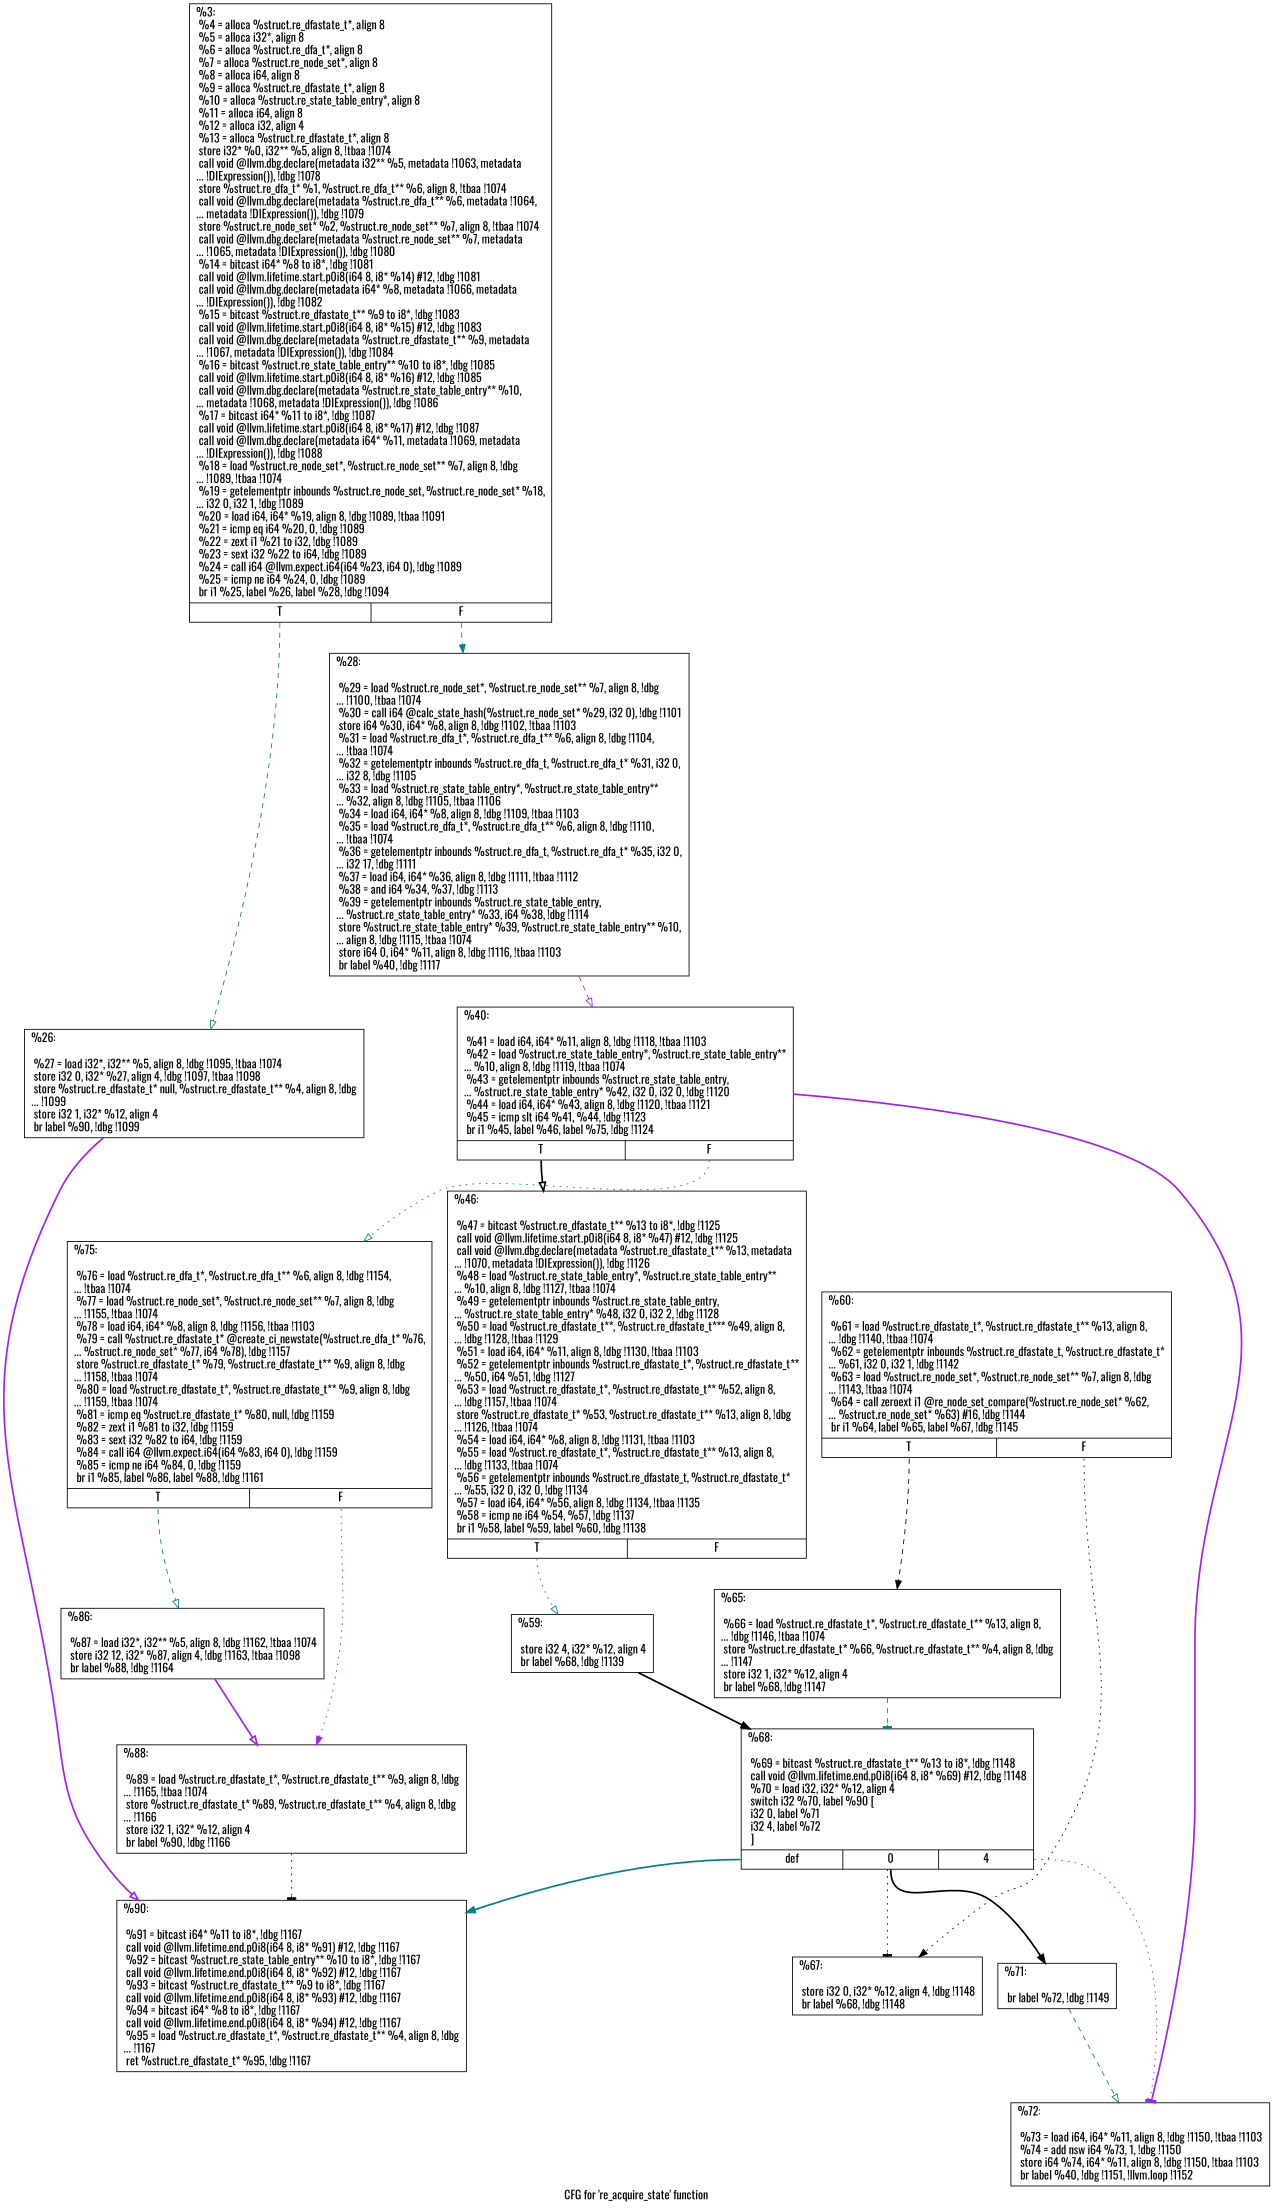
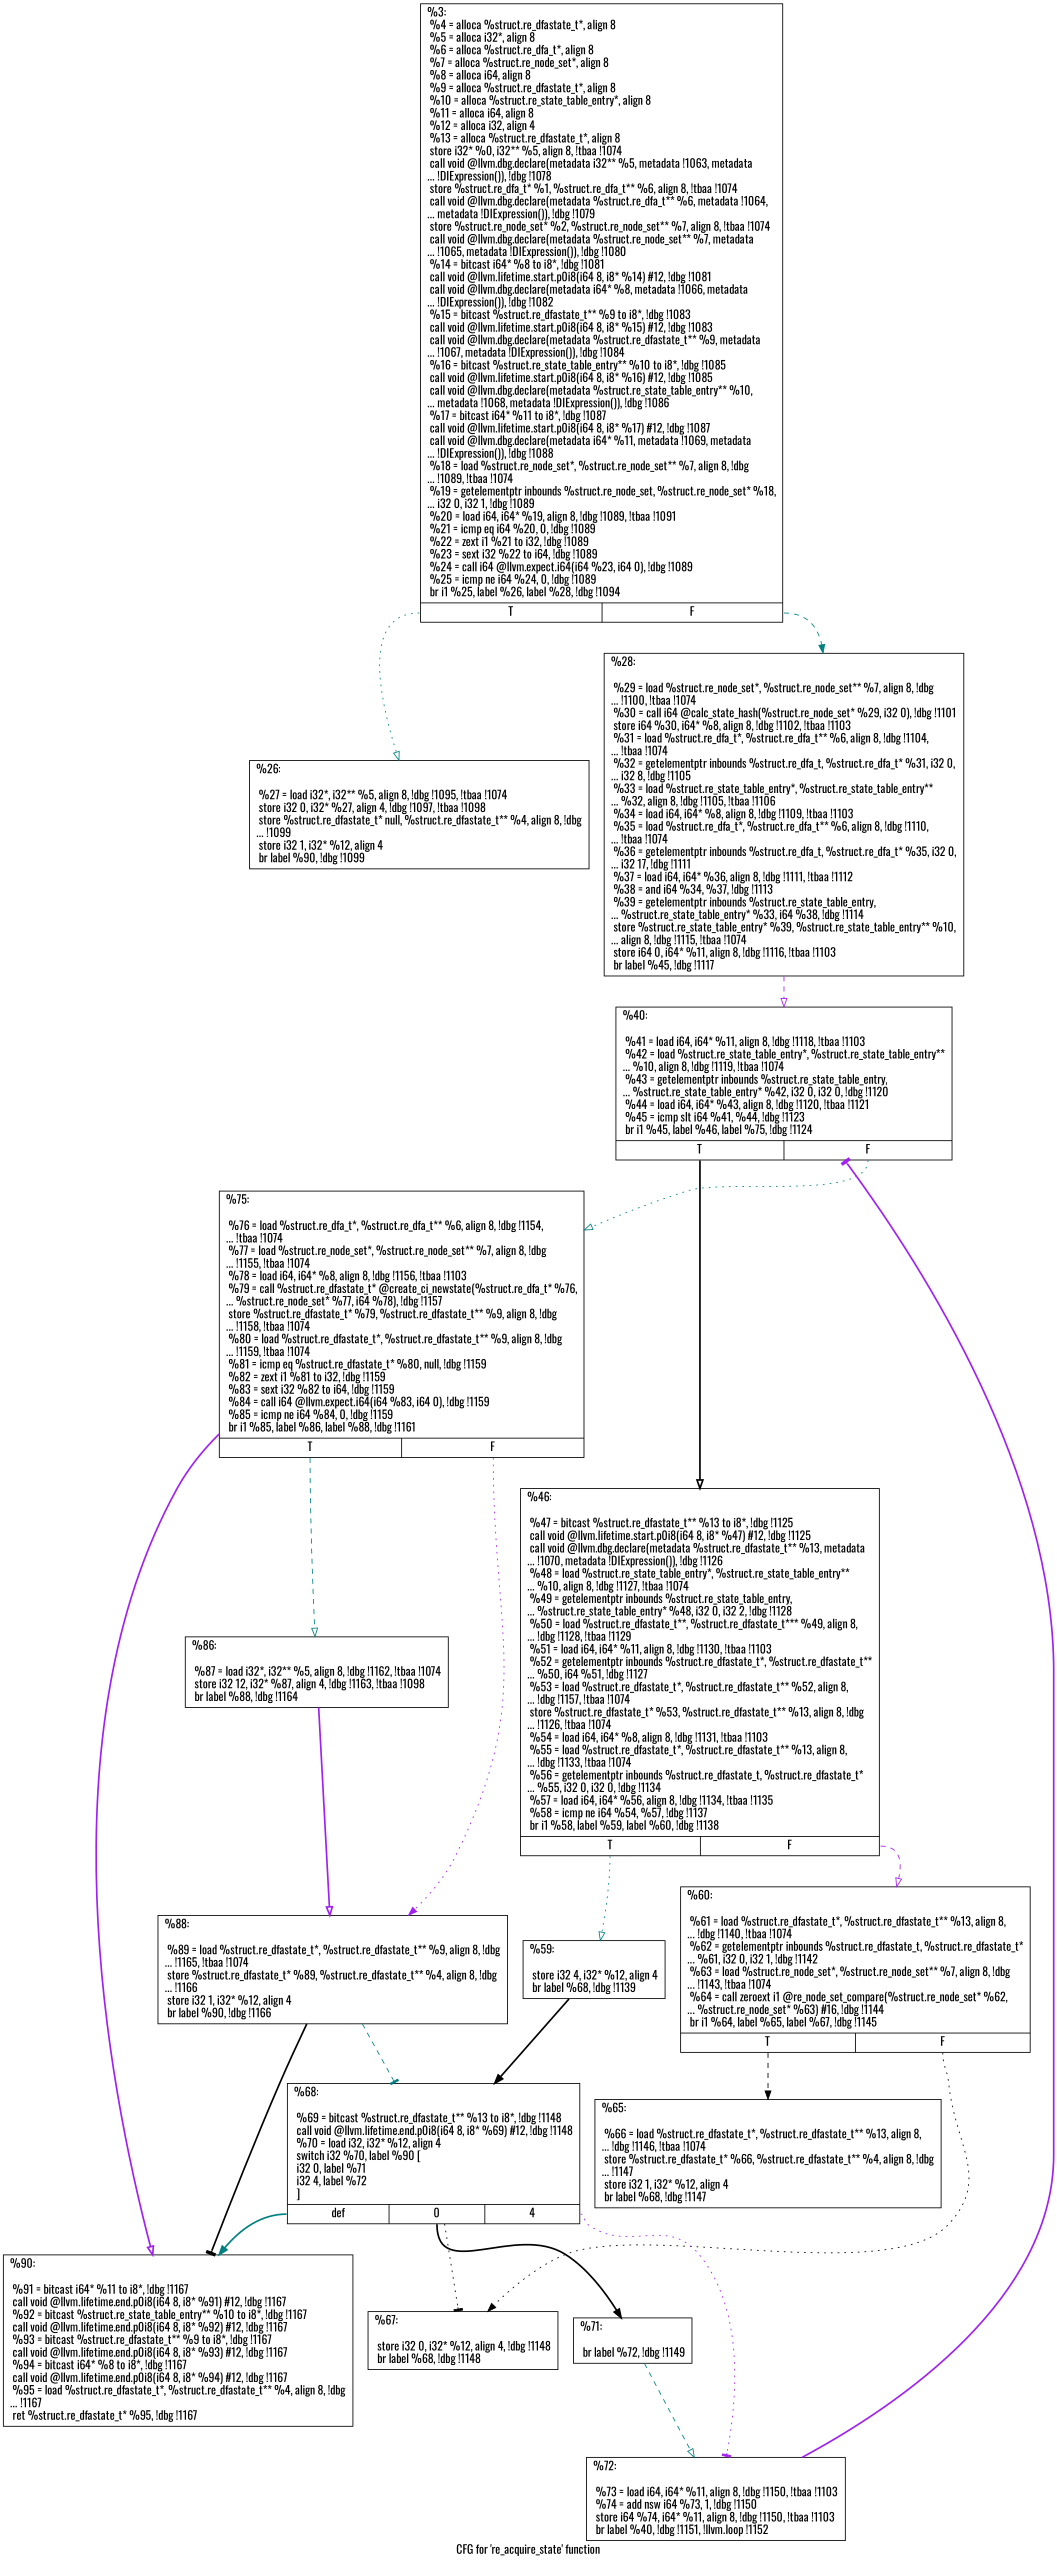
edge "%3:" -> "%26:": style dashed -> dotted
node "%28:": text "br label %40, !dbg !1117" -> "br label %45, !dbg !1117"
edge "%40:" -> "%72:": reversed
edge "%26:" -> "%90:": now "%75:" -> "%90:"
edge "%65:" -> "%68:": now "%88:" -> "%68:"
edge "%46:" -> "%60:": added
edge "%88:" -> "%90:": style dotted -> bold
